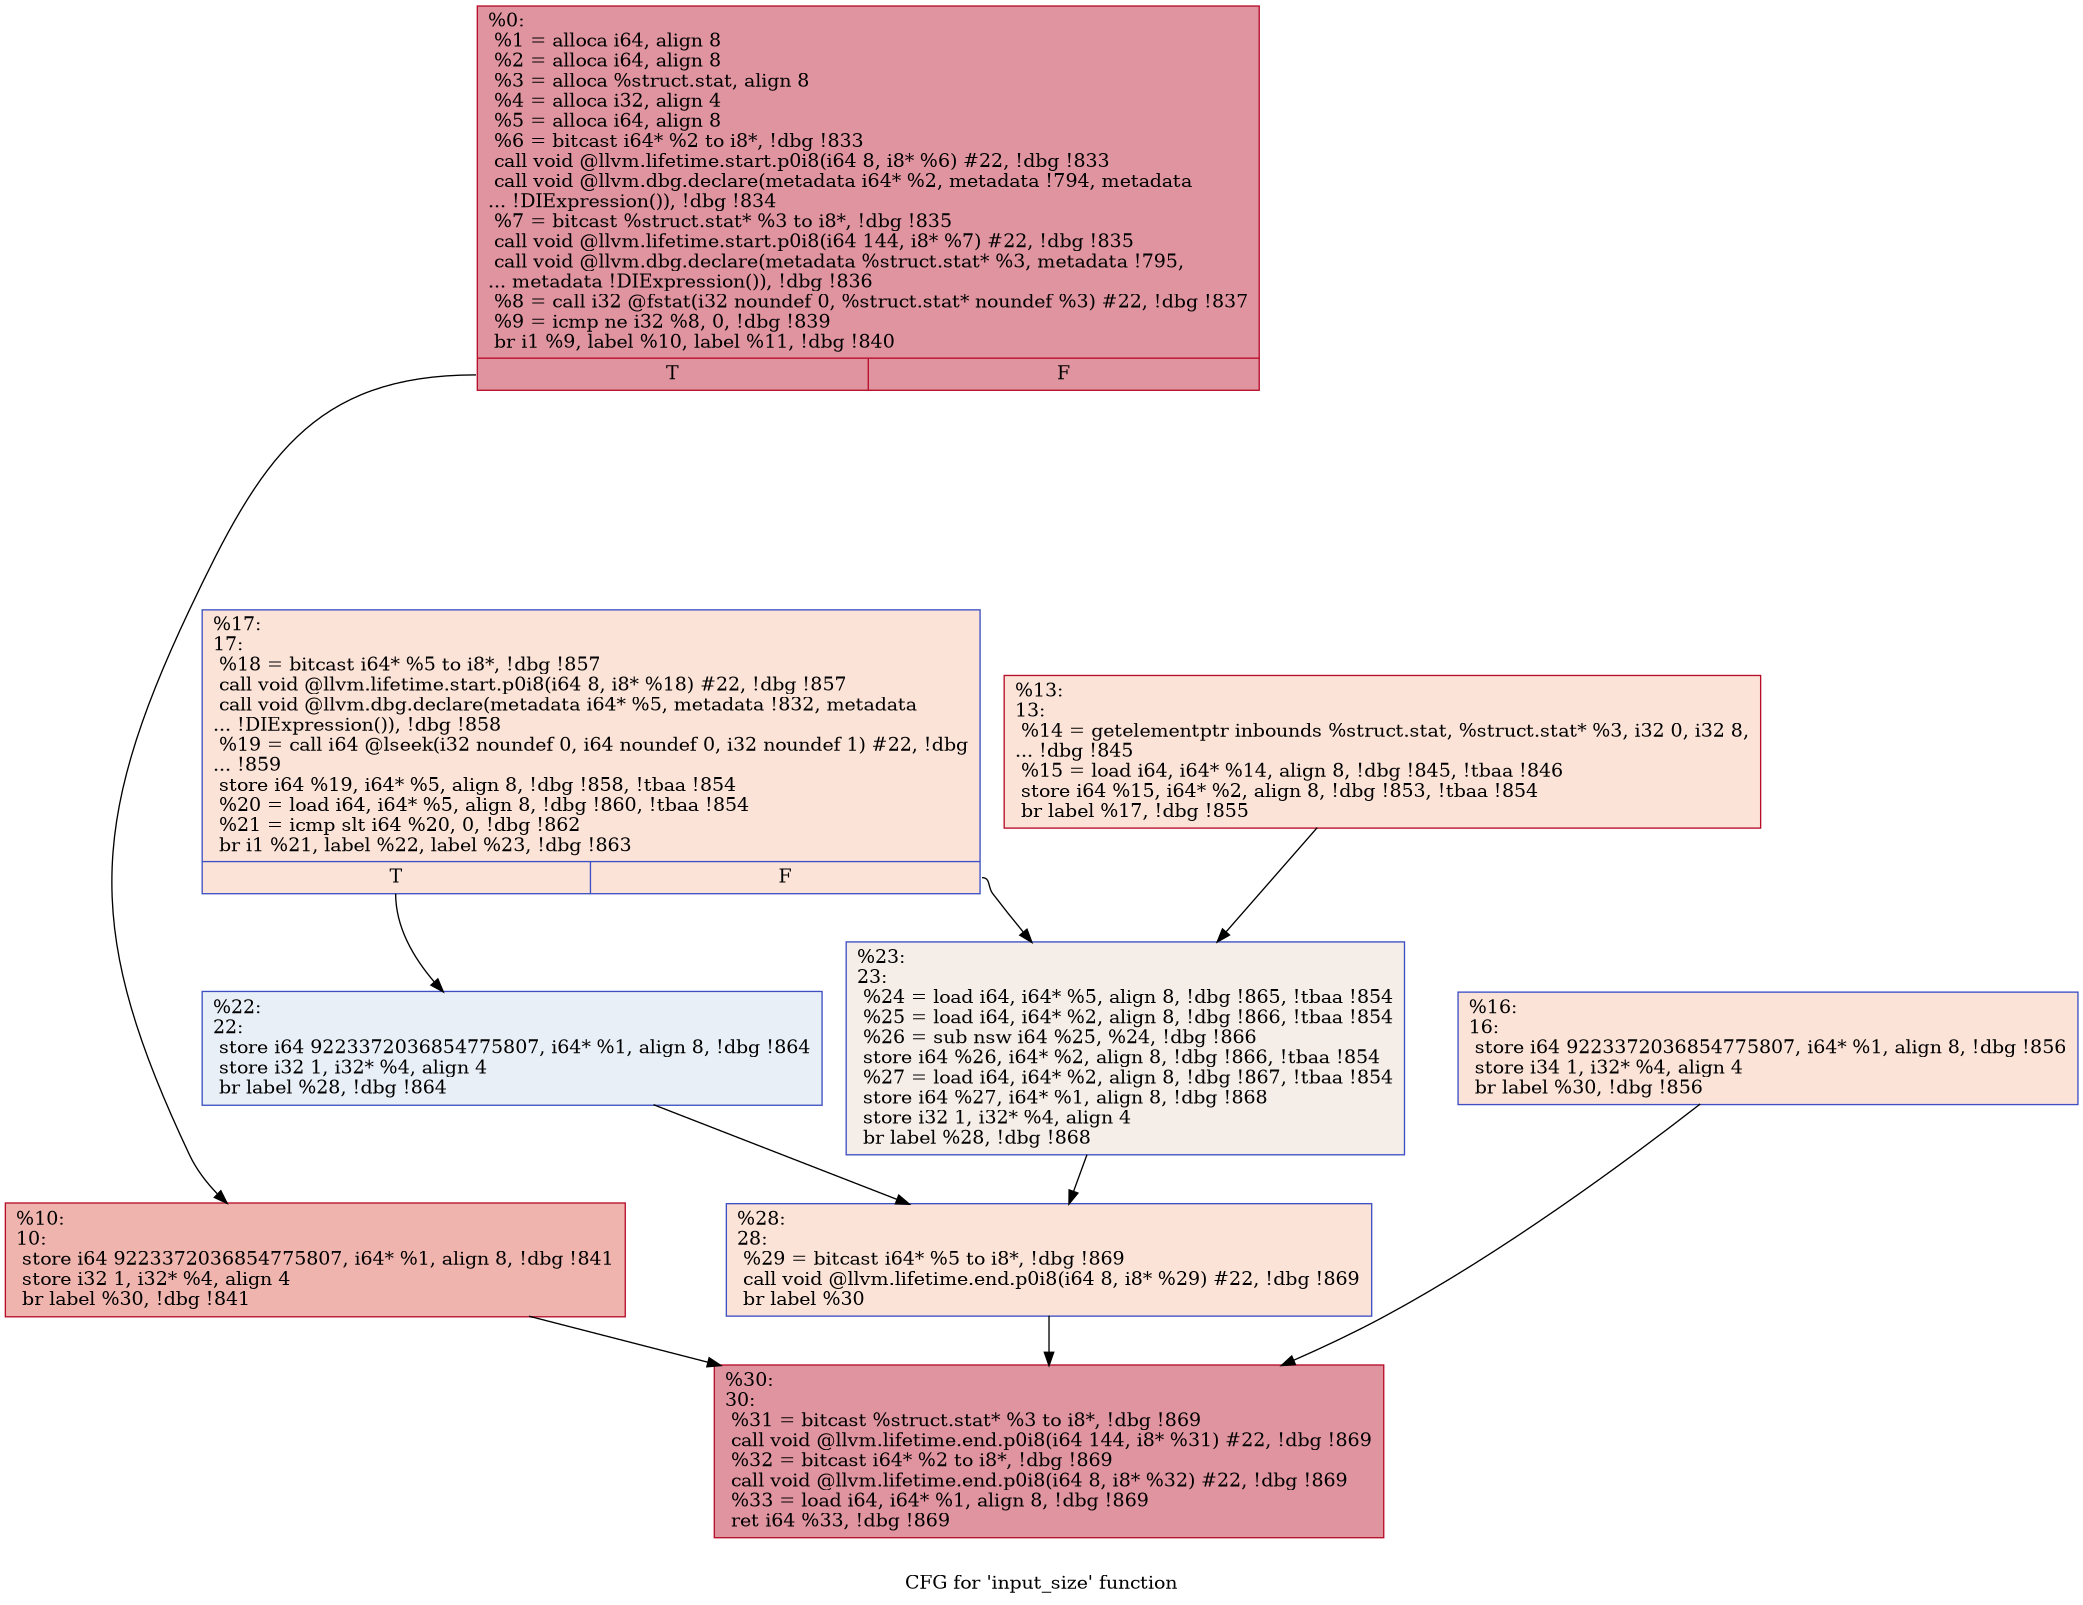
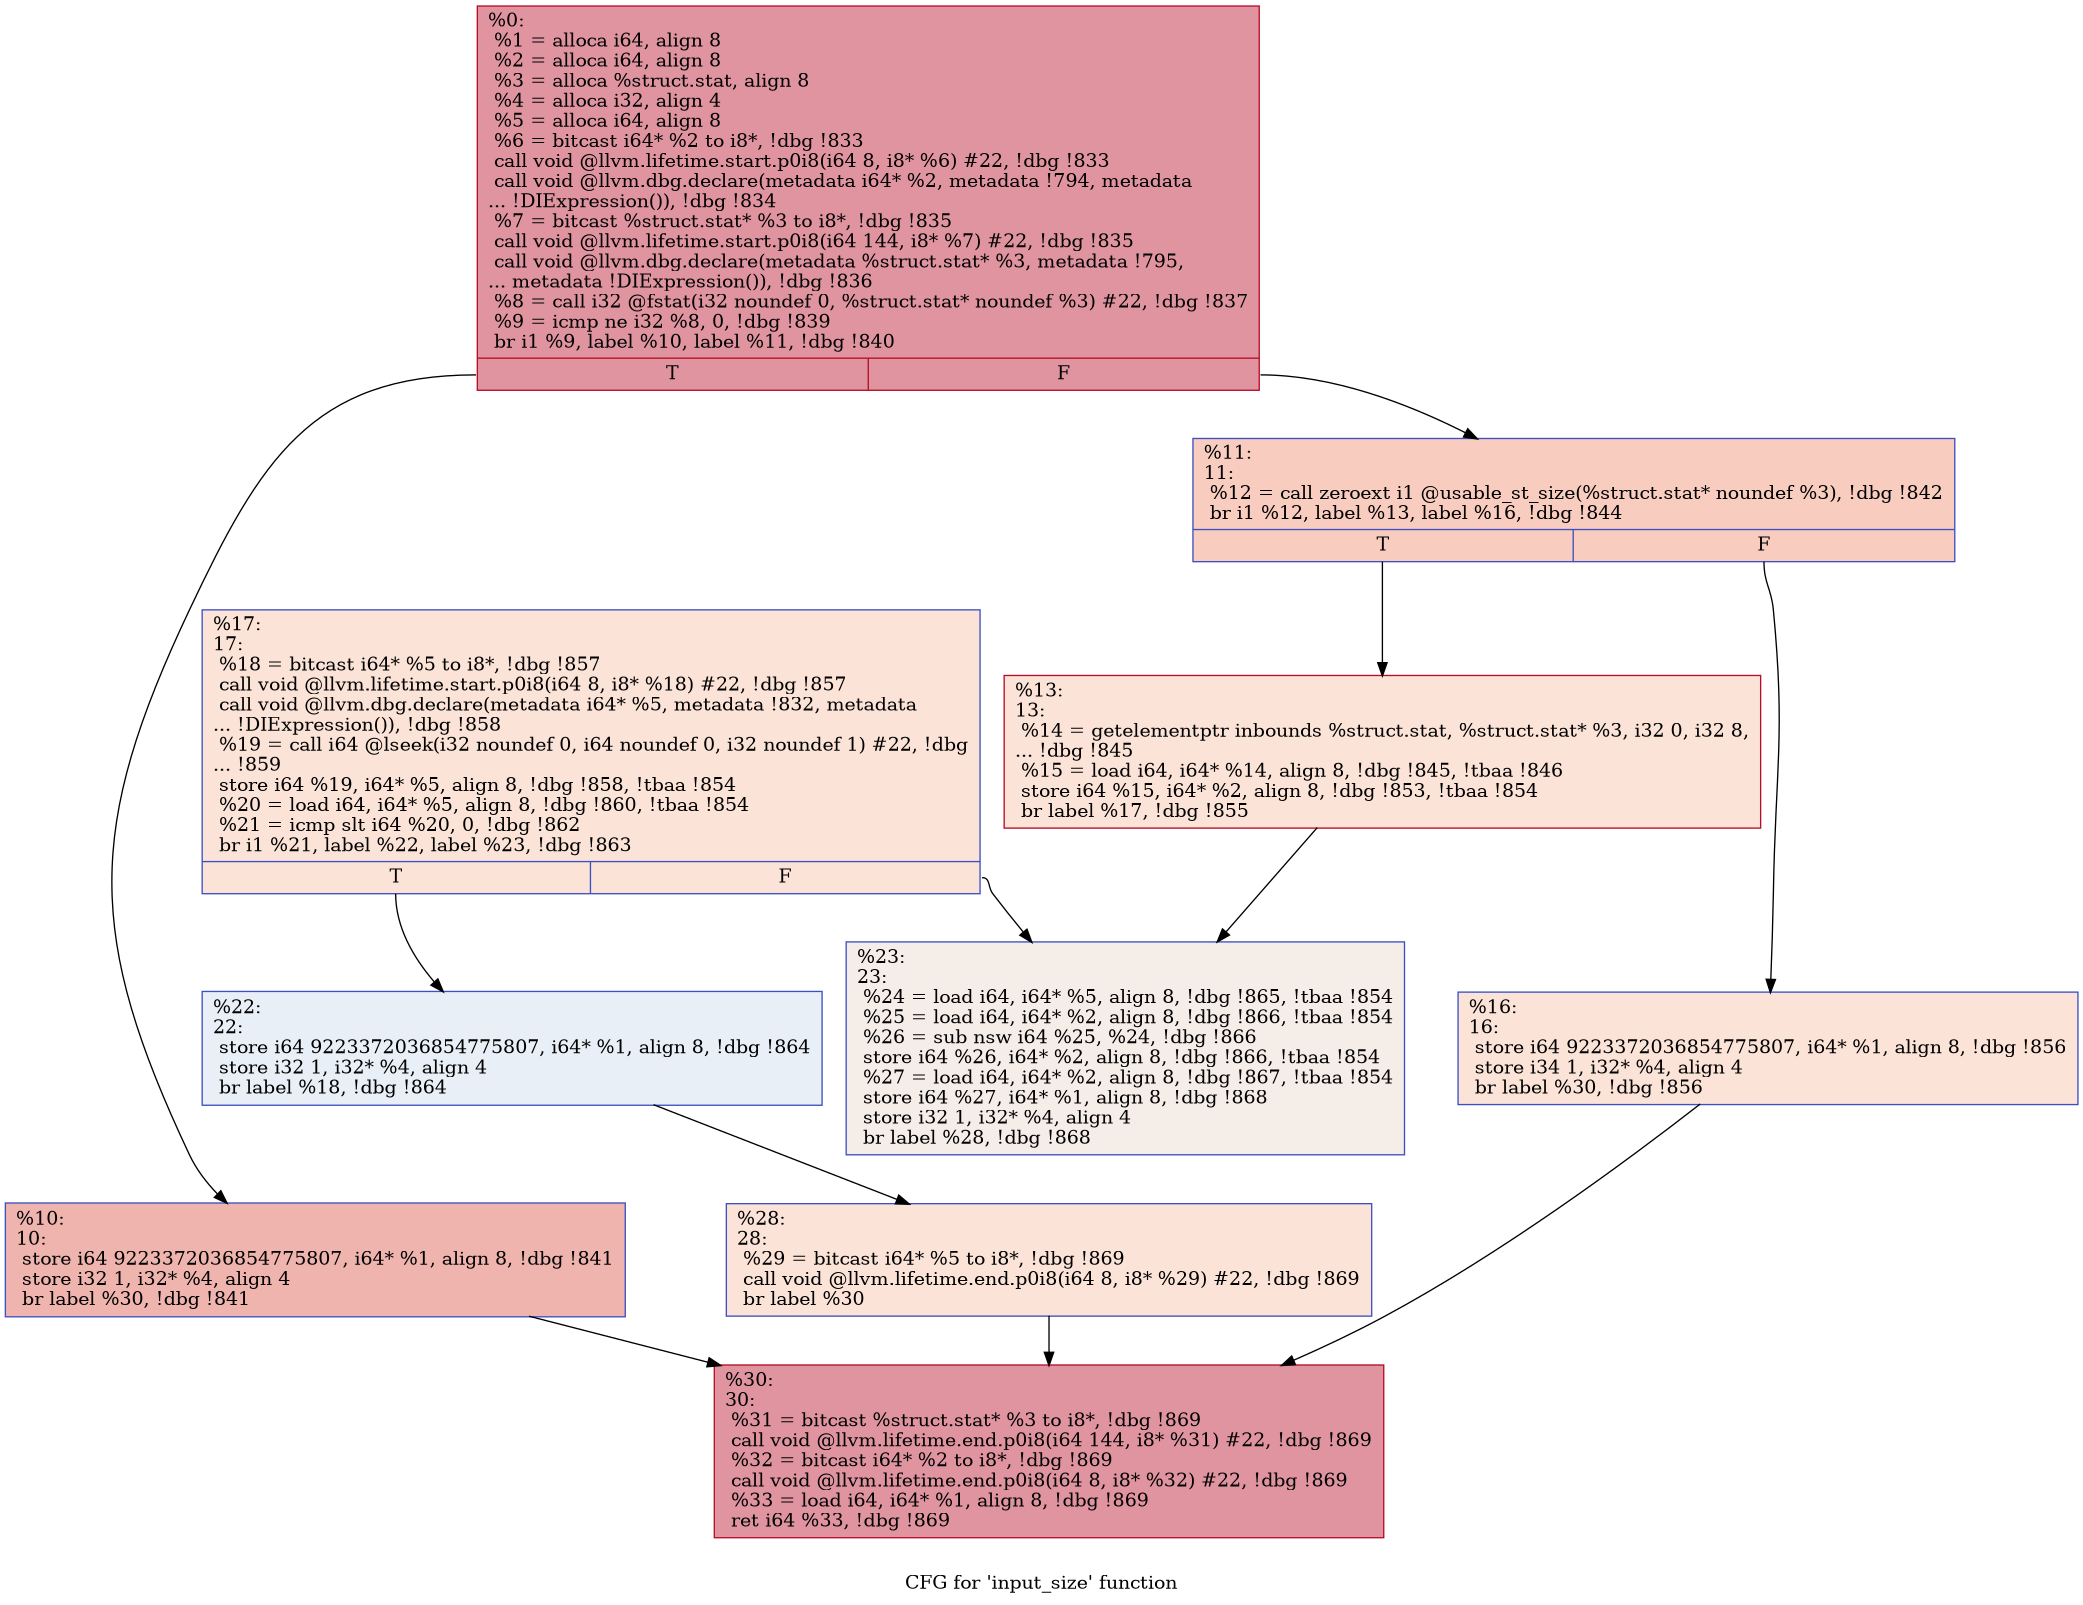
node "%11:": added
node "%22:": text "br label %28, !dbg !864" -> "br label %18, !dbg !864"
edge "%23:" -> "%28:": removed
node "%10:": color #b70d28ff -> #3d50c3ff
